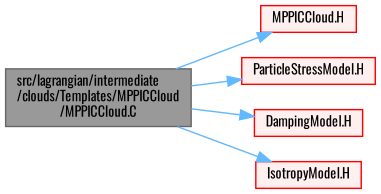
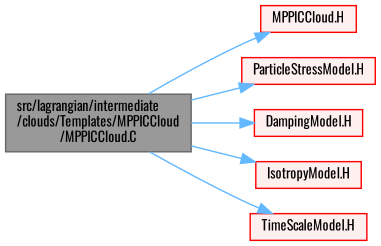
node "TimeScaleModel.H": added
